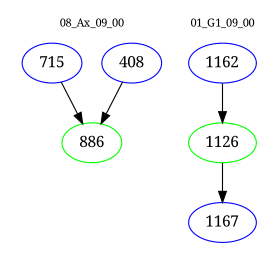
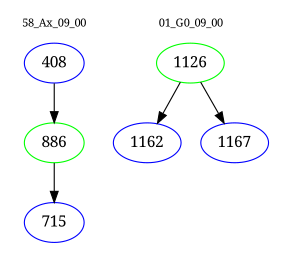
cluster "08_Ax_09_00": label "08_Ax_09_00" -> "58_Ax_09_00"
cluster "01_G1_09_00": label "01_G1_09_00" -> "01_G0_09_00"
edge "715" -> "886": reversed
edge "1162" -> "1126": reversed
